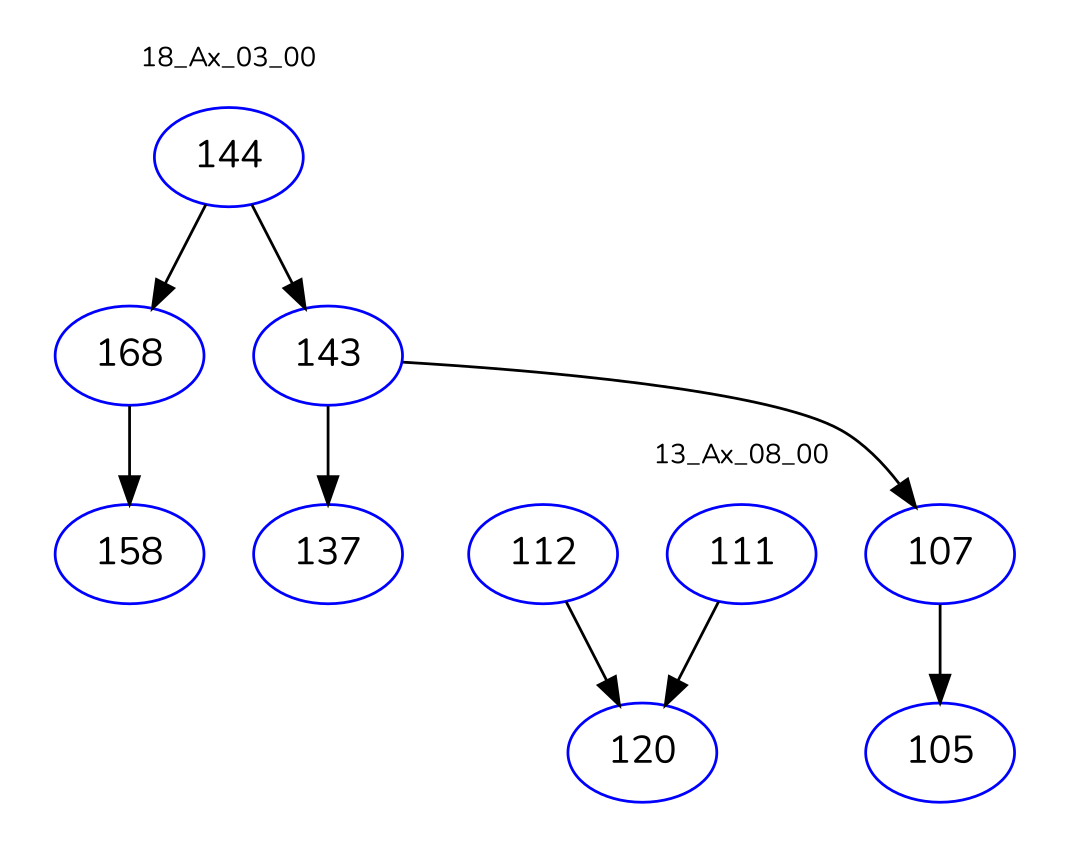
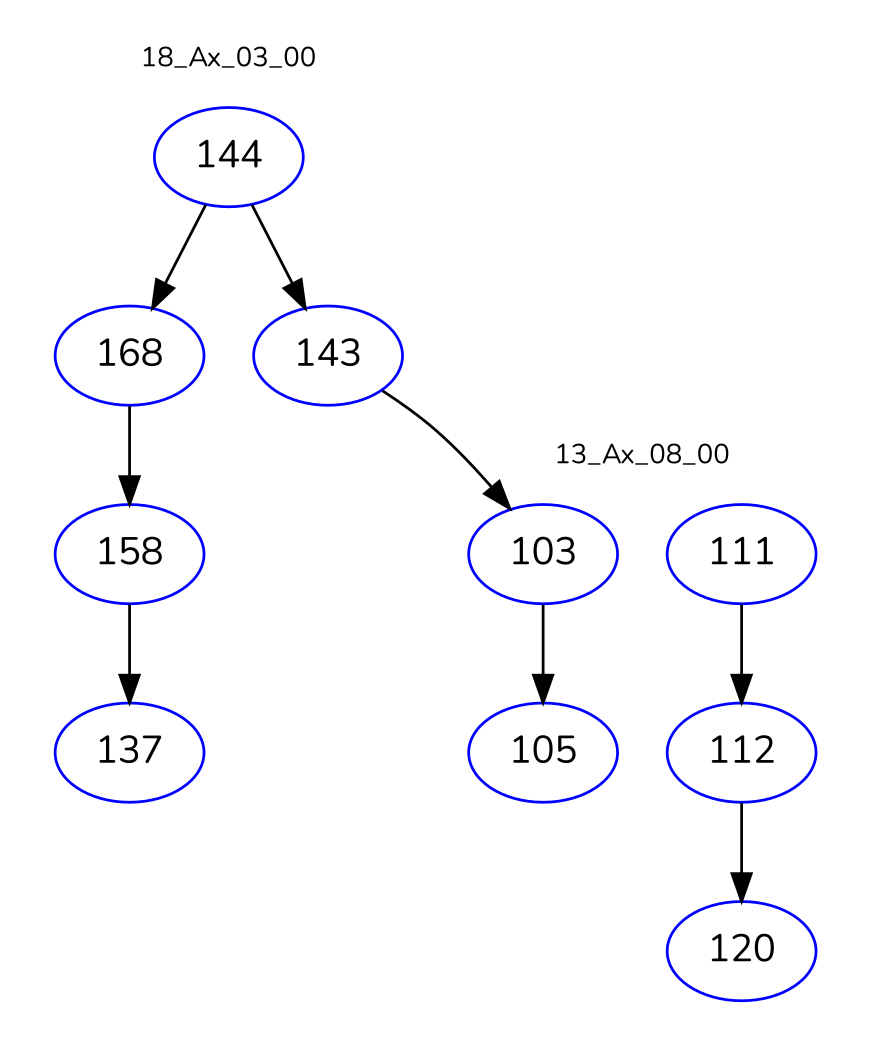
edge "143" -> "137": now "158" -> "137"
node "107": label "107" -> "103"
edge "111" -> "120": now "111" -> "112"
